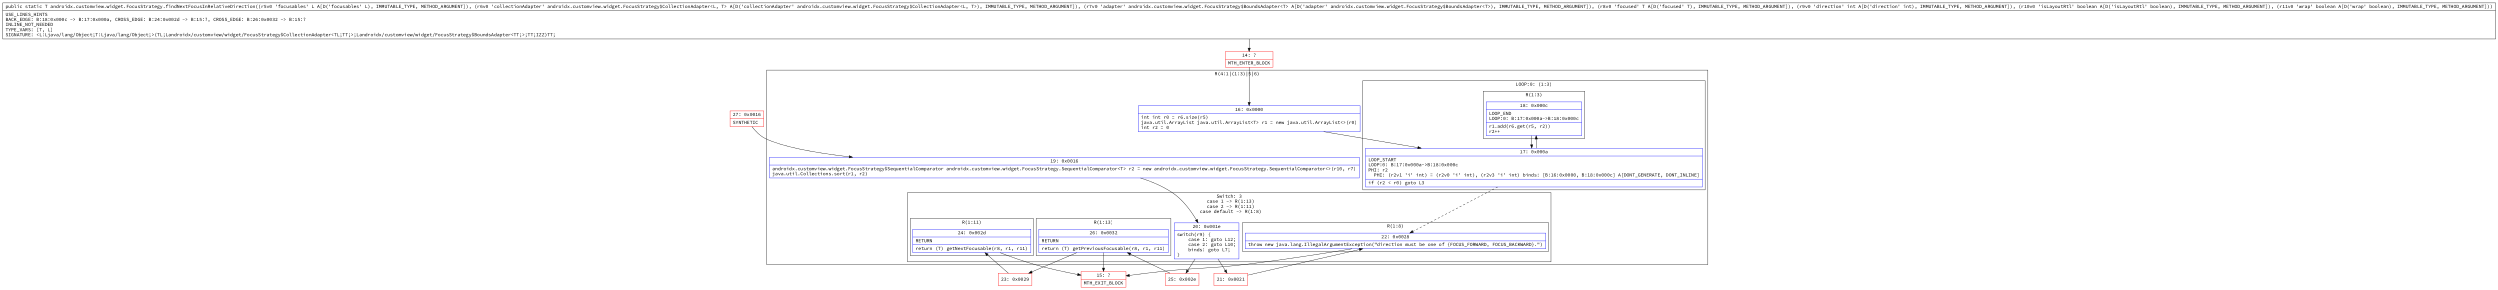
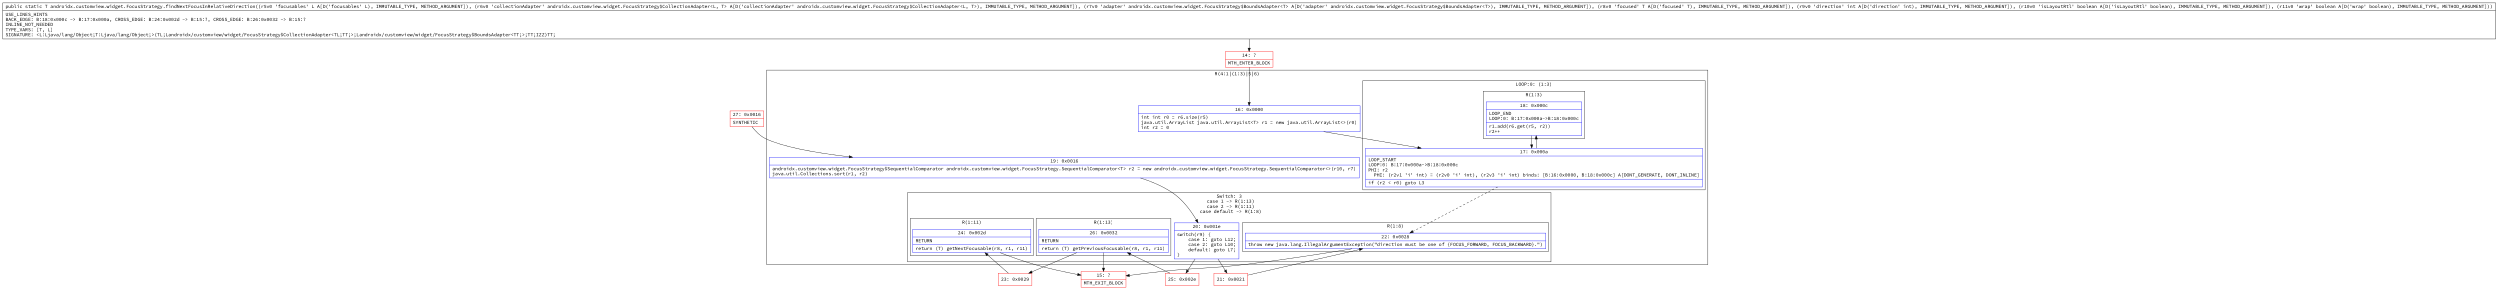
node "20: 0x001e": text "binds: goto L7;" -> "default: goto L7;"
